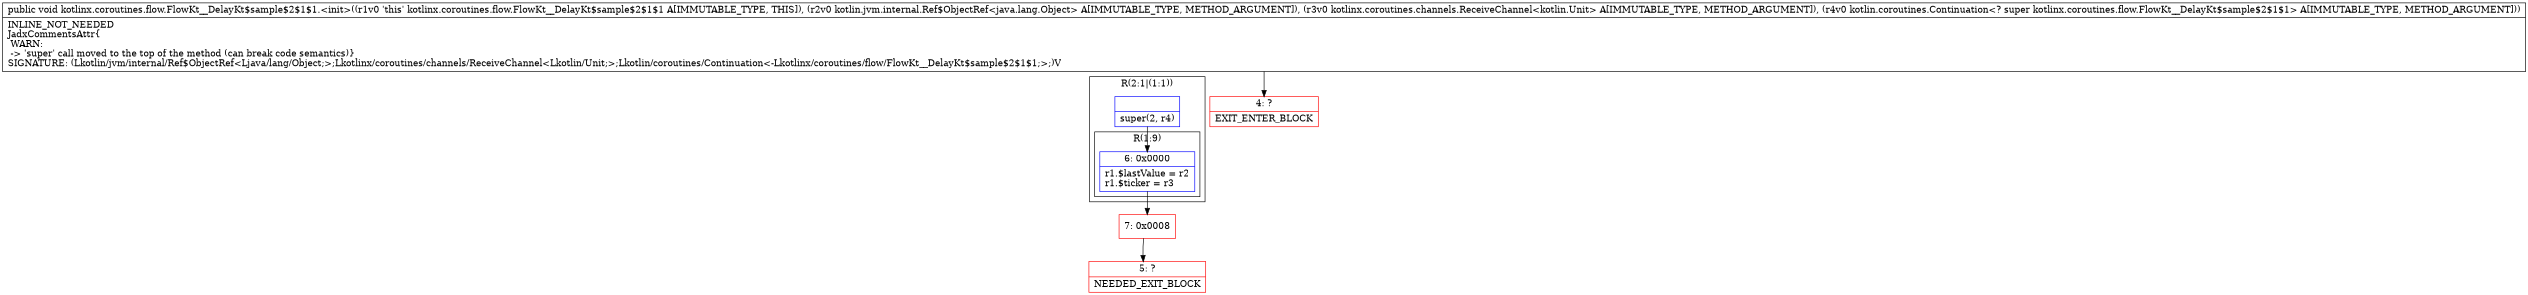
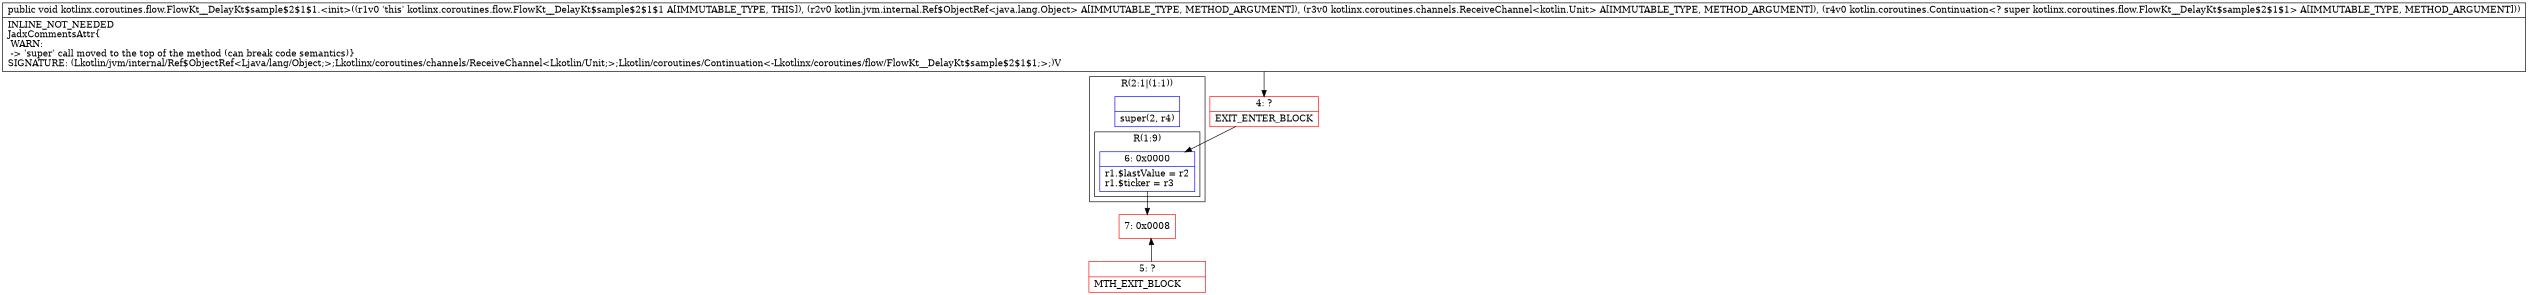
edge "super(2, r4)" -> "6: 0x0000": now "4: ?" -> "6: 0x0000"
edge "7: 0x0008" -> "5: ?": reversed
node "5: ?": text "NEEDED_EXIT_BLOCK" -> "MTH_EXIT_BLOCK"
